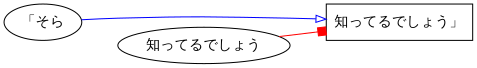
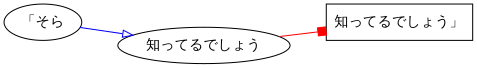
edge "「そら" -> "知ってるでしょう」": now "「そら" -> "知ってるでしょう"
